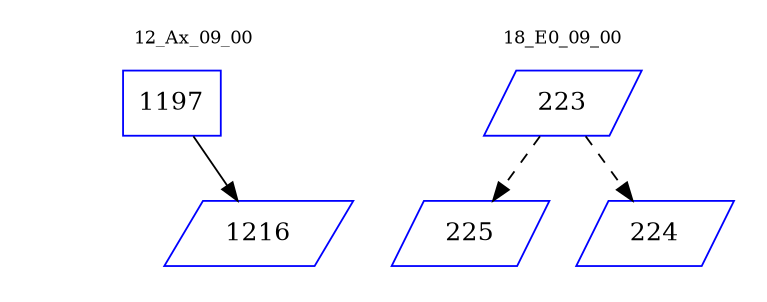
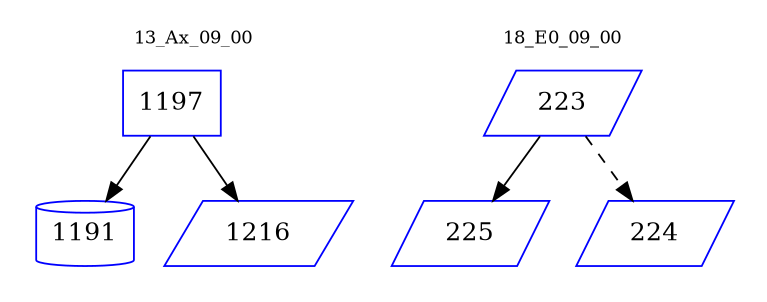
cluster "12_Ax_09_00": label "12_Ax_09_00" -> "13_Ax_09_00"
edge "223" -> "225": style dashed -> solid
node "1191": added
